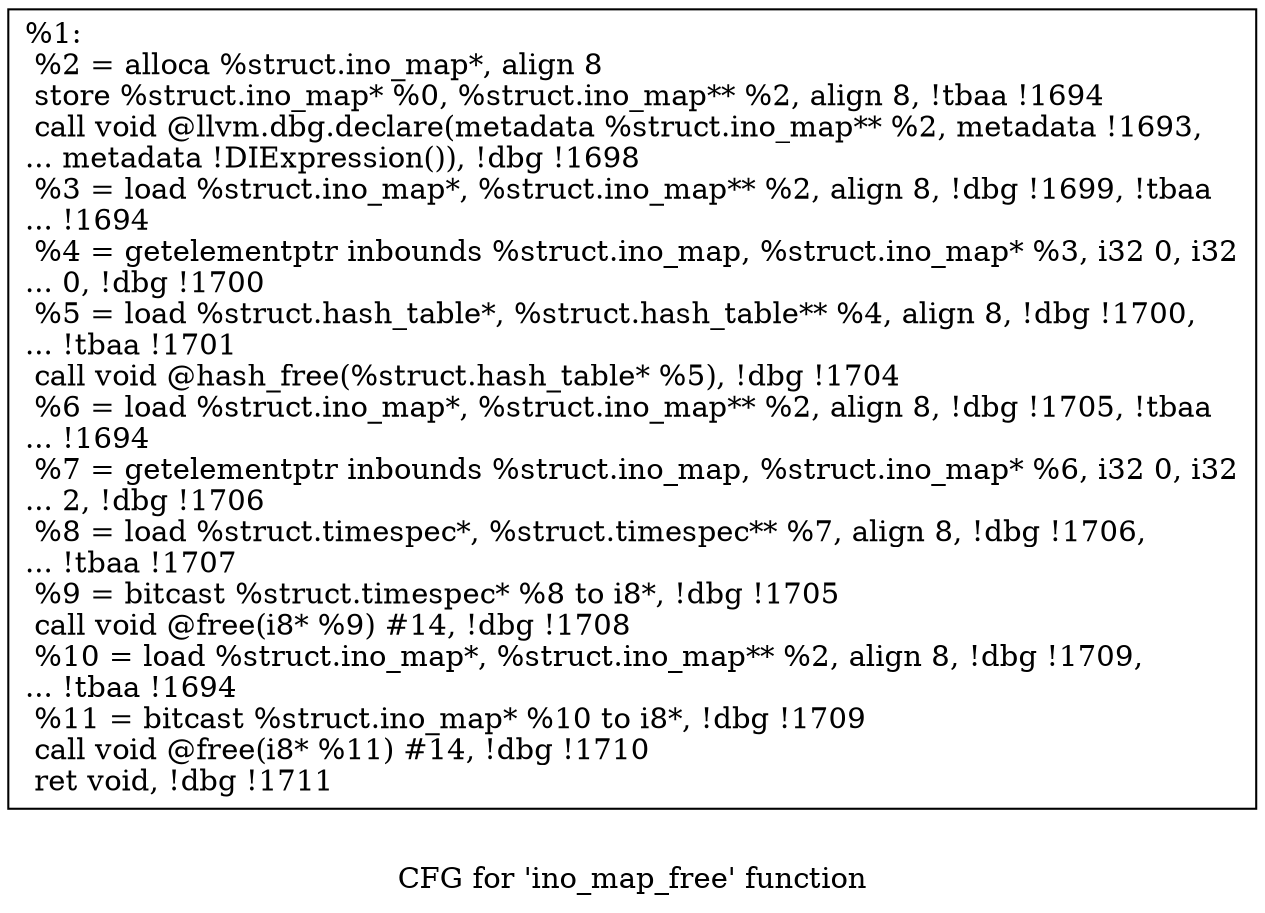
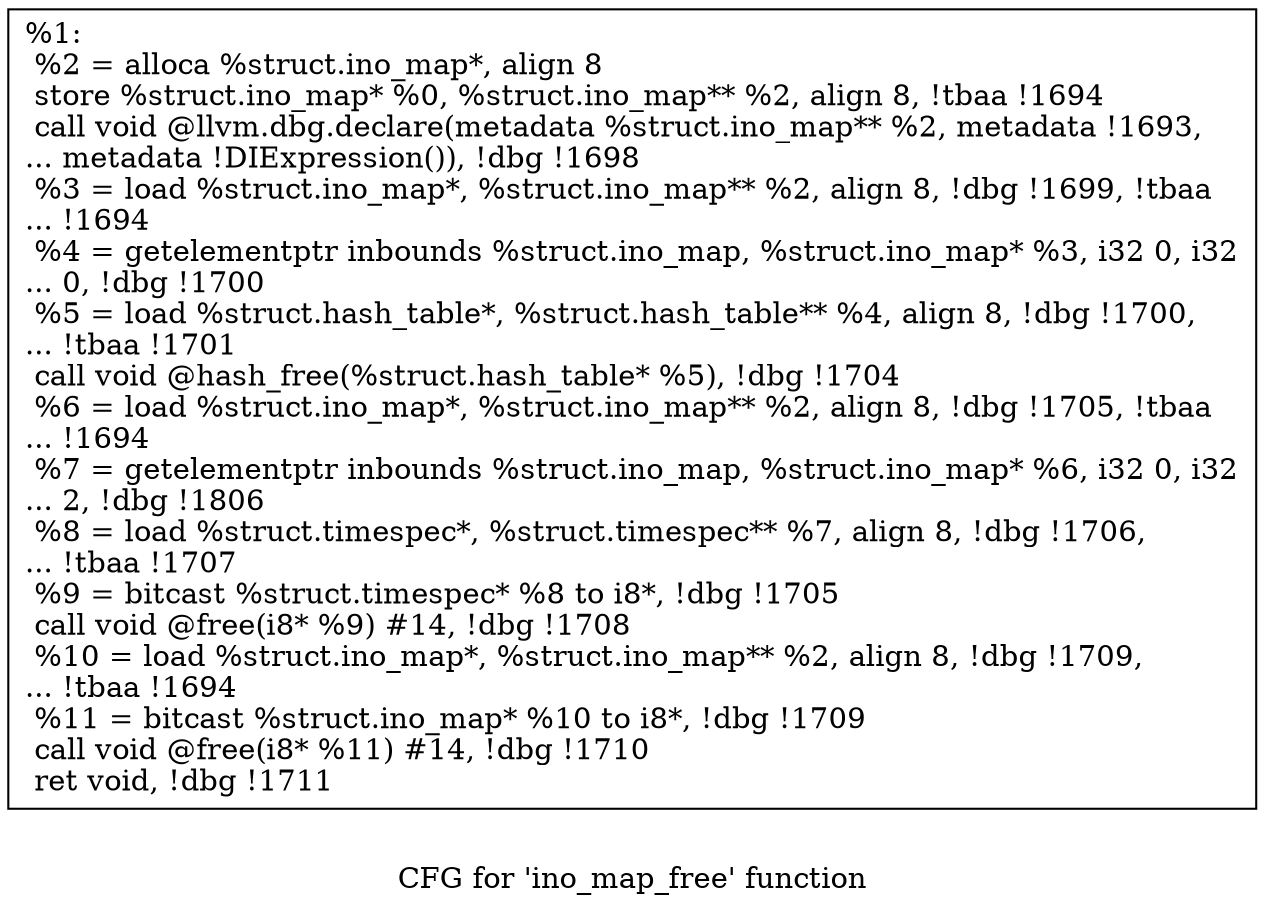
node "%1:": text "... 2, !dbg !1706" -> "... 2, !dbg !1806"
